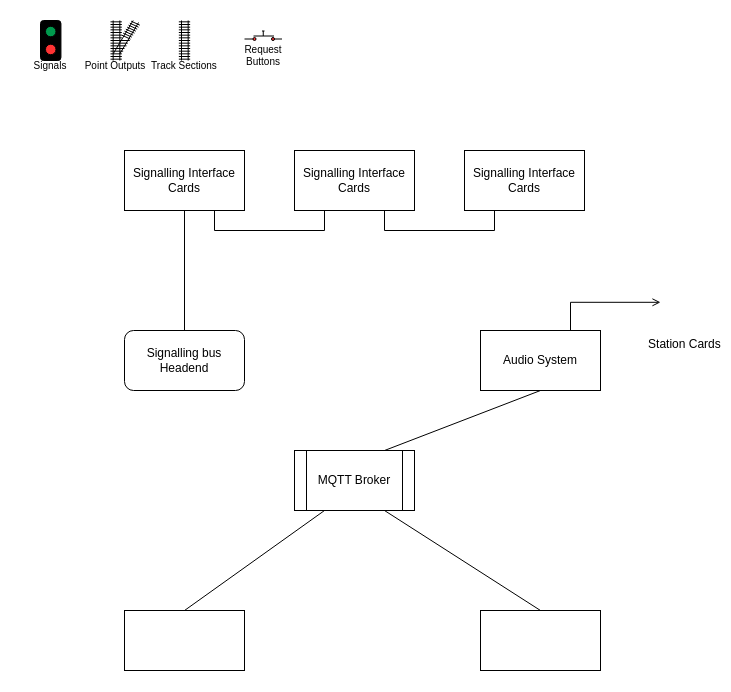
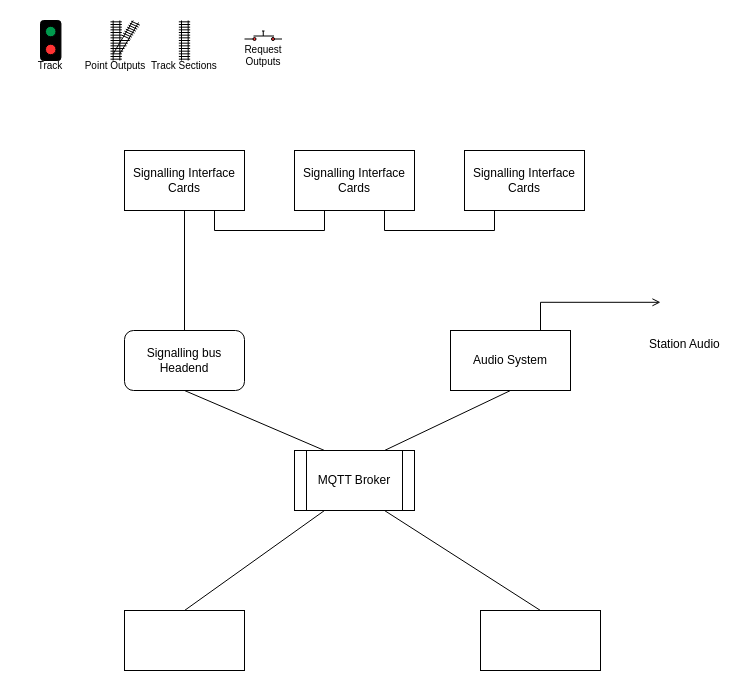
node "Request Buttons": label "Request Buttons" -> "Request Outputs"
node "Signals": label "Signals" -> "Track"
node "Station Cards": label "Station Cards" -> "Station Audio"
node "Audio System": moved (541, 361) -> (511, 361)
edge "Signalling bus Headend" -- "MQTT Broker": added
